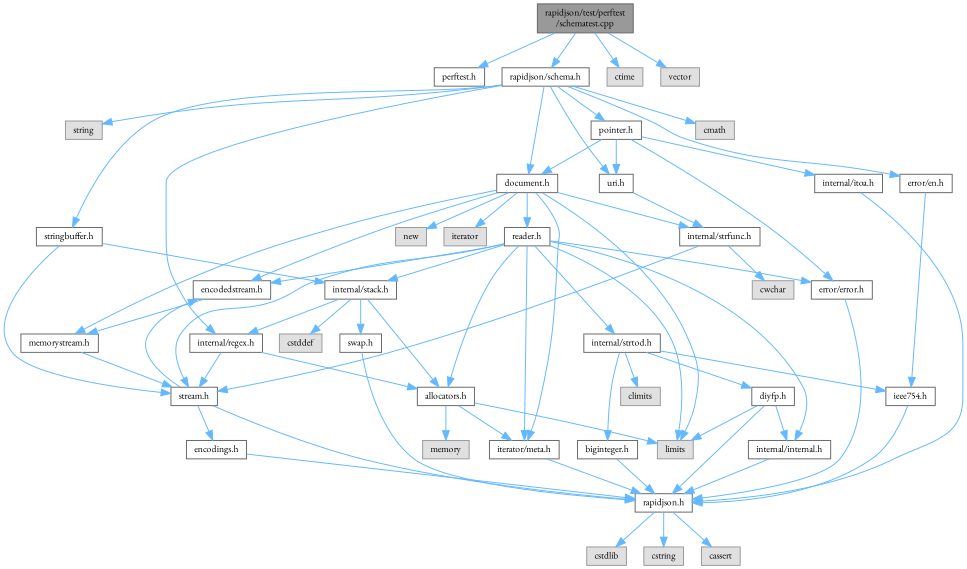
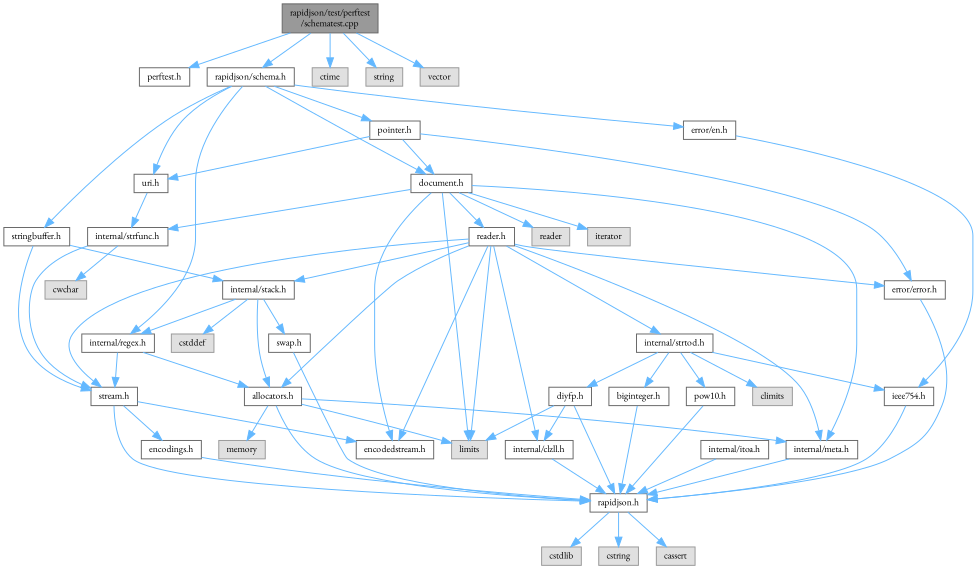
edge "rapidjson/schema.h" -> "string": now "rapidjson/test/perftest /schematest.cpp" -> "string"
node "cmath": removed
edge "pointer.h" -> "internal/itoa.h": removed
node "new": label "new" -> "reader"
node "memorystream.h": removed
node "pow10.h": added
node "iterator/meta.h": label "iterator/meta.h" -> "internal/meta.h"
node "internal/internal.h": label "internal/internal.h" -> "internal/clzll.h"
edge "allocators.h" -> "rapidjson.h": added
